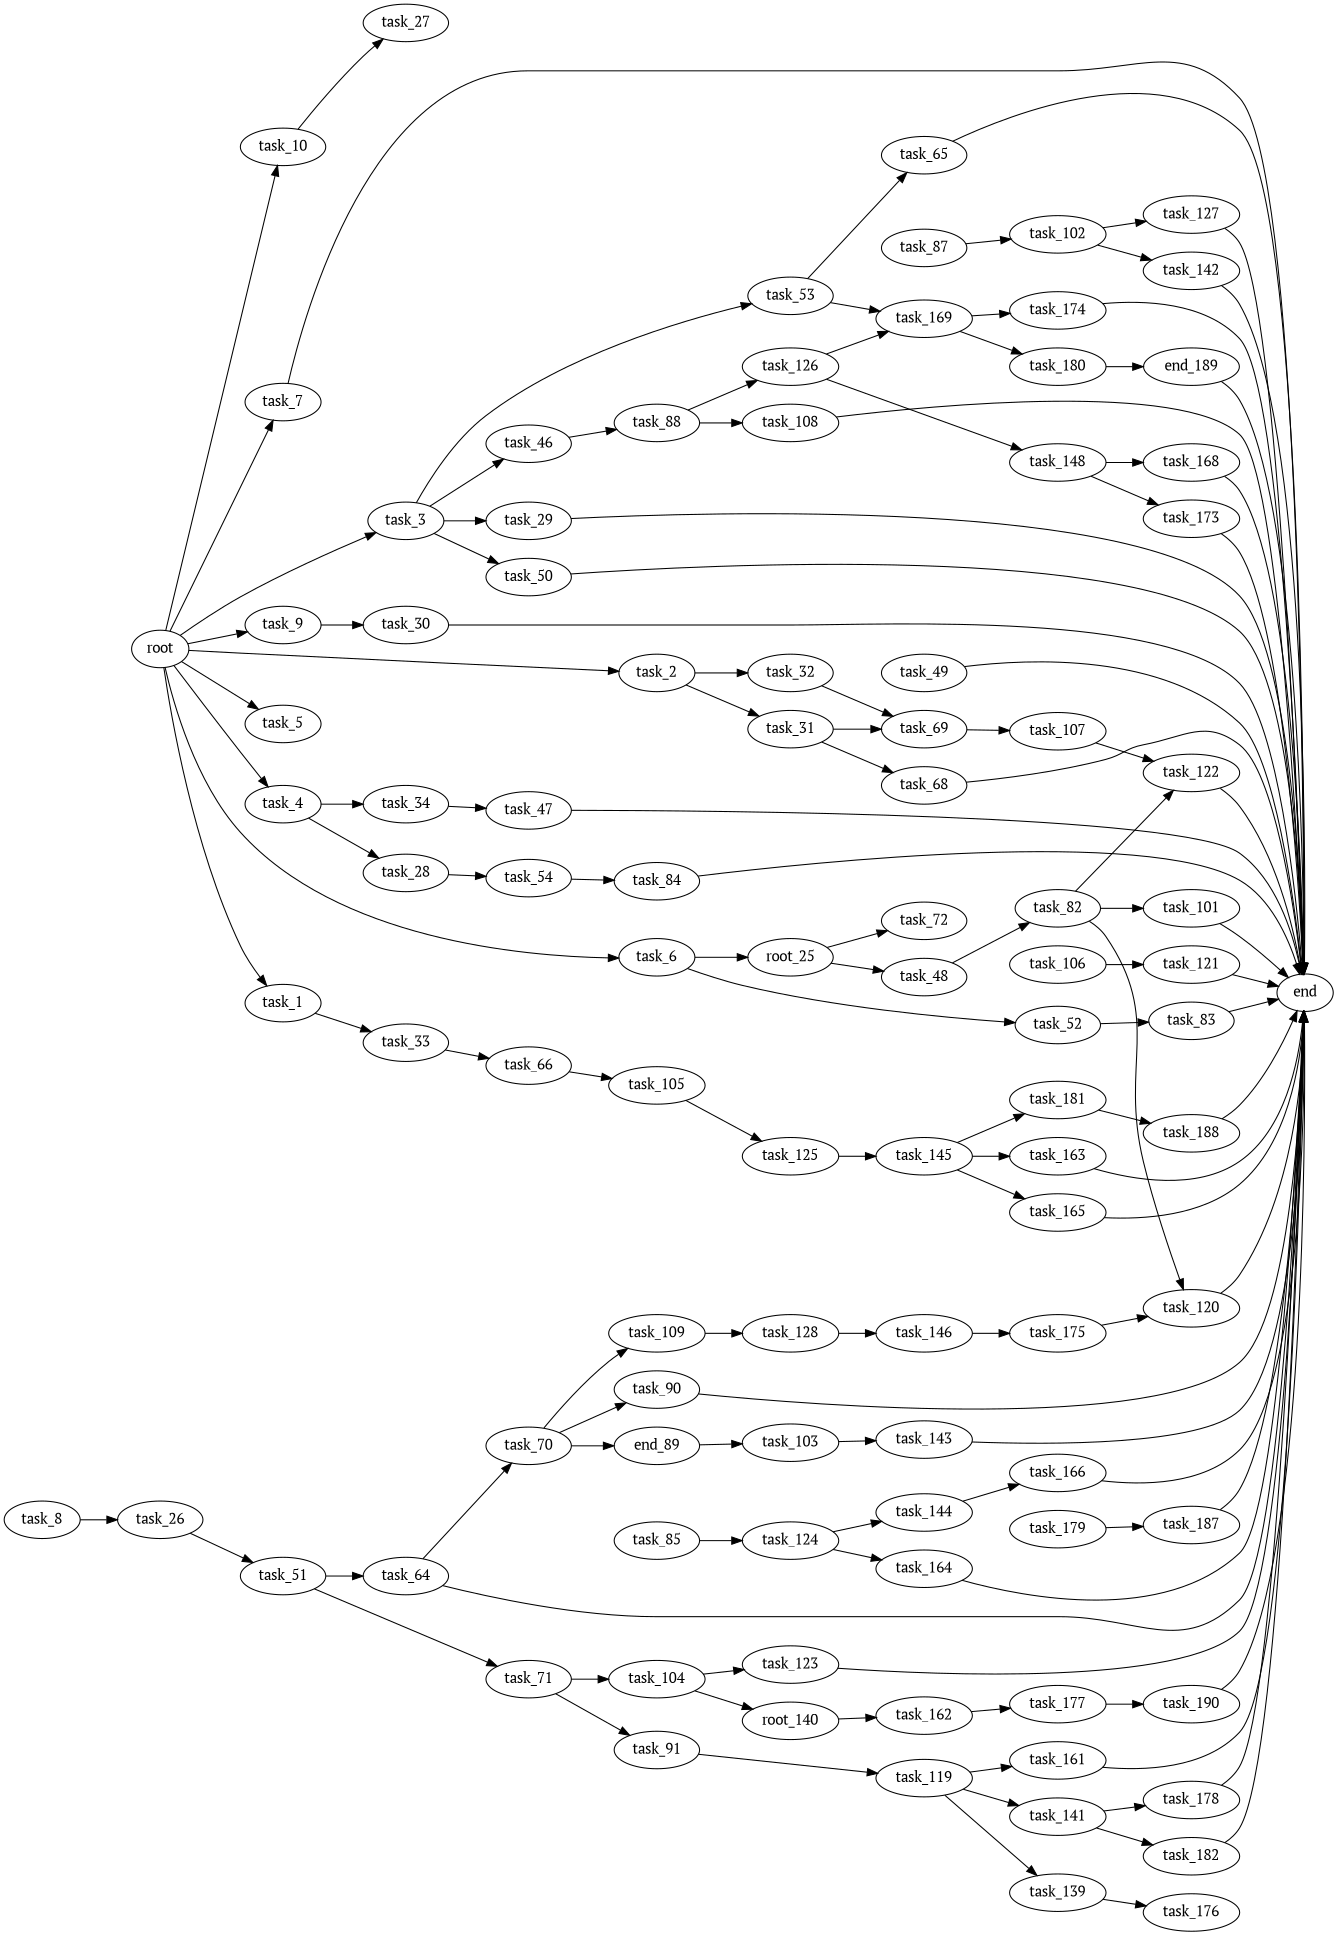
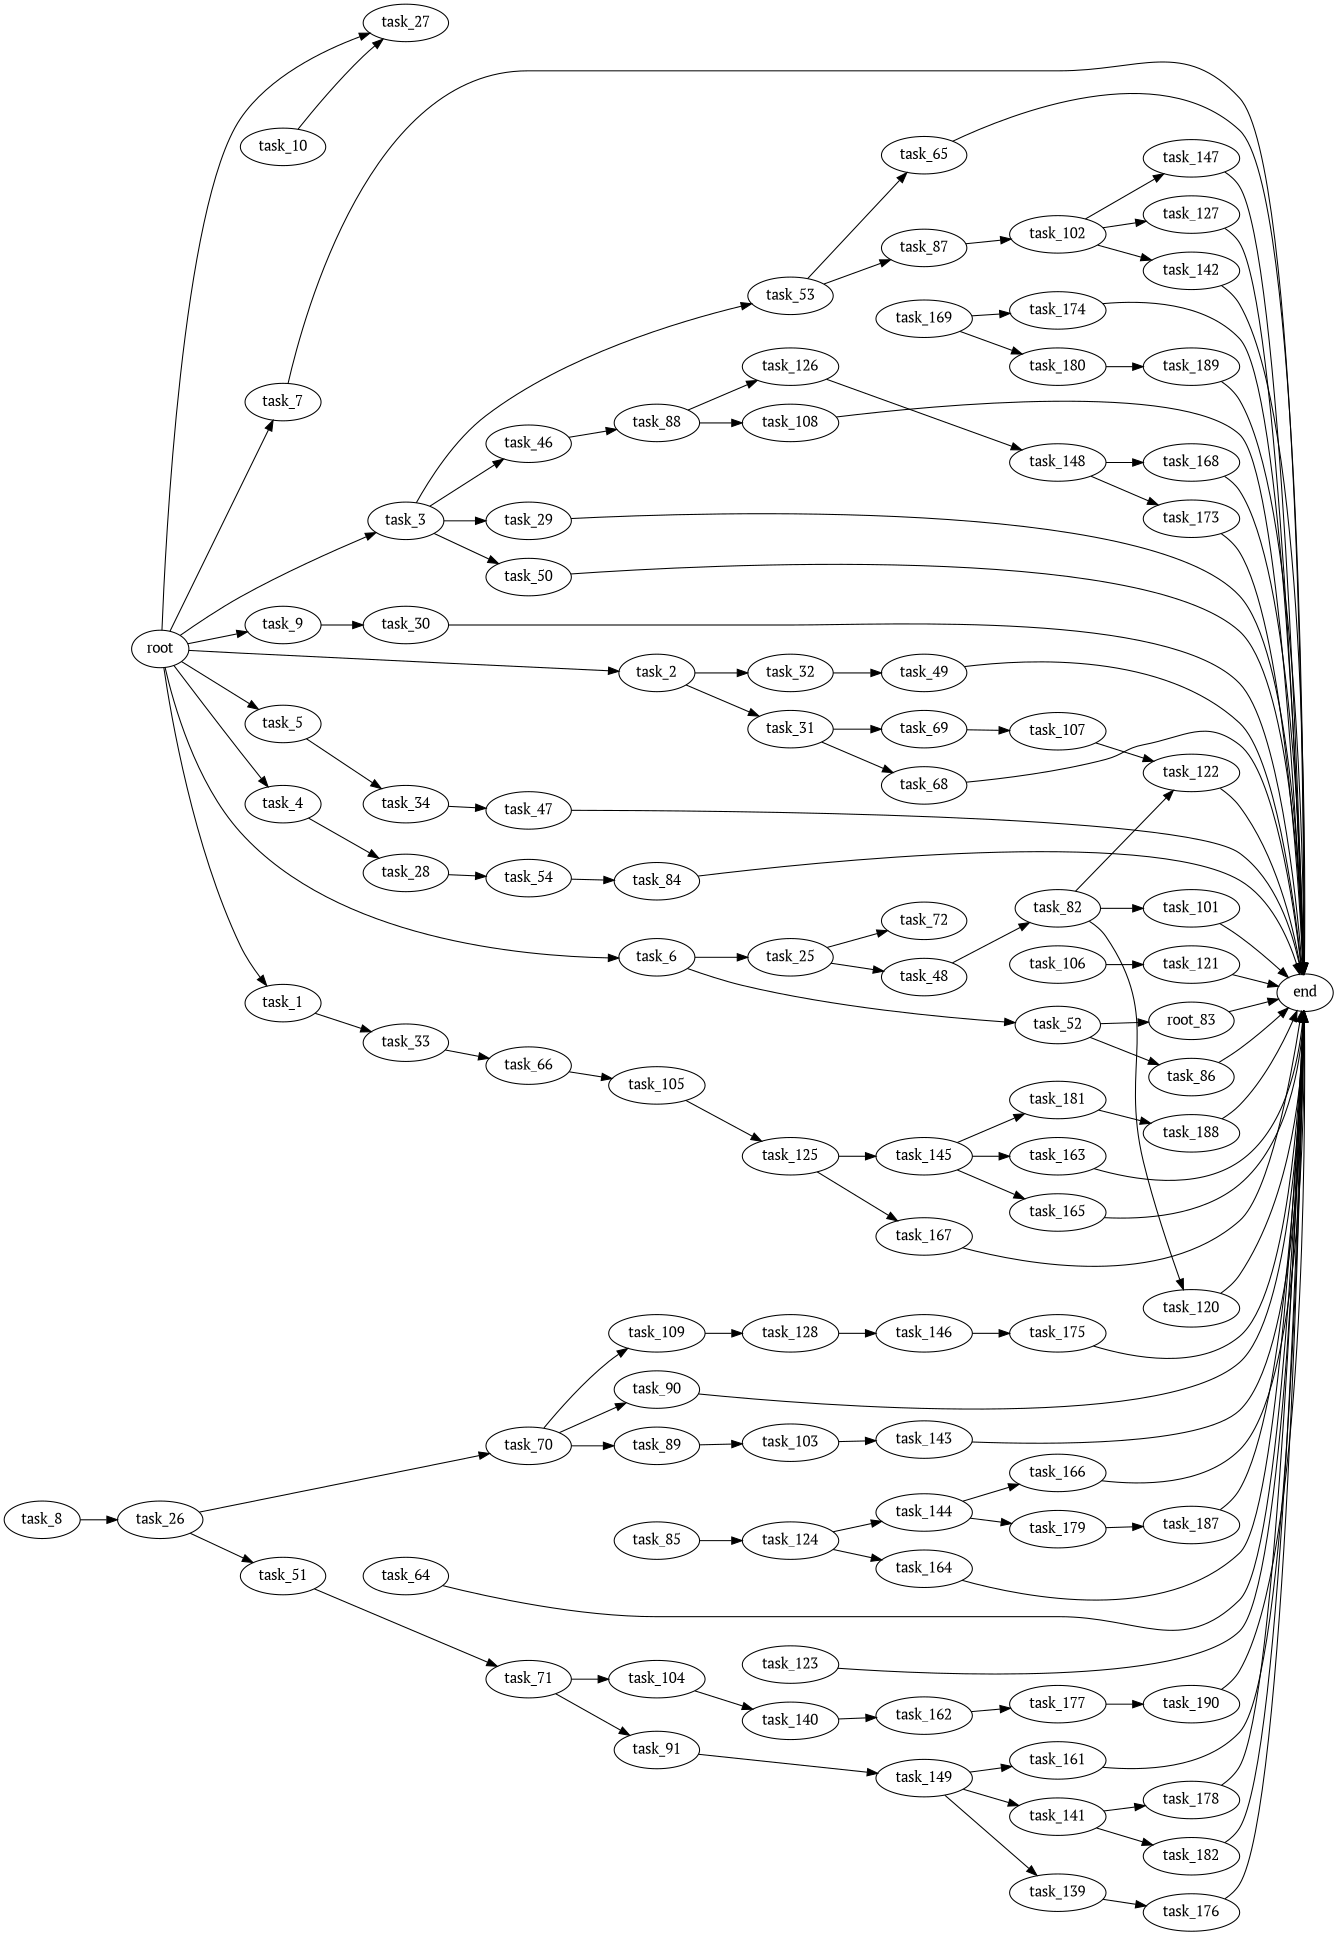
node "task_147": added
edge "task_53" -> "task_169": now "task_53" -> "task_87"
edge "task_126" -> "task_169": removed
node "end_189": label "end_189" -> "task_189"
edge "root" -> "task_10": now "root" -> "task_27"
edge "task_32" -> "task_69": now "task_32" -> "task_49"
edge "task_4" -> "task_34": now "task_5" -> "task_34"
node "root_25": label "root_25" -> "task_25"
node "task_83": label "task_83" -> "root_83"
node "task_86": added
node "task_167": added
edge "task_175" -> "task_120": now "task_175" -> "end"
node "end_89": label "end_89" -> "task_89"
edge "task_176" -> "end": added
edge "task_64" -> "task_70": now "task_26" -> "task_70"
edge "task_144" -> "task_179": added
edge "task_51" -> "task_64": removed
edge "task_104" -> "task_123": removed
node "root_140": label "root_140" -> "task_140"
node "task_119": label "task_119" -> "task_149"
